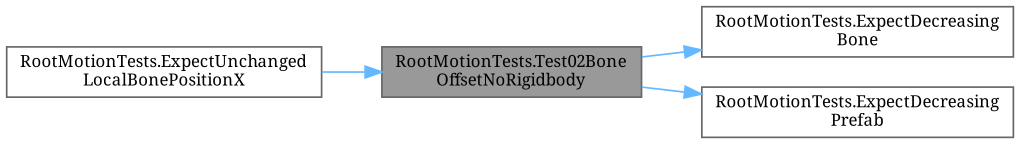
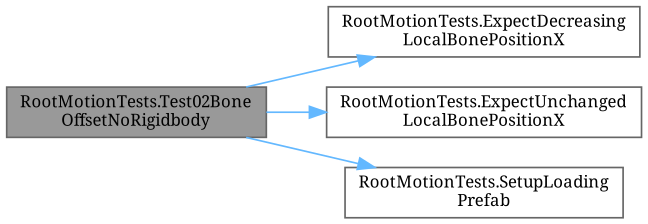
node "RootMotionTests.ExpectDecreasing Bone": label "RootMotionTests.ExpectDecreasing Bone" -> "RootMotionTests.ExpectDecreasing LocalBonePositionX"
edge "RootMotionTests.ExpectUnchanged LocalBonePositionX" -> "RootMotionTests.Test02Bone OffsetNoRigidbody": reversed
node "RootMotionTests.ExpectDecreasing Prefab": label "RootMotionTests.ExpectDecreasing Prefab" -> "RootMotionTests.SetupLoading Prefab"
